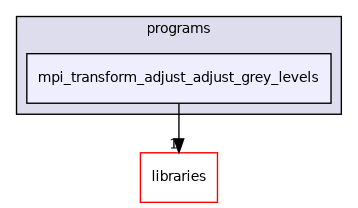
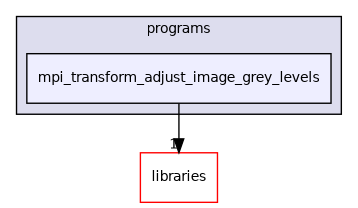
node "mpi_transform_adjust_adjust_grey_levels": label "mpi_transform_adjust_adjust_grey_levels" -> "mpi_transform_adjust_image_grey_levels"
